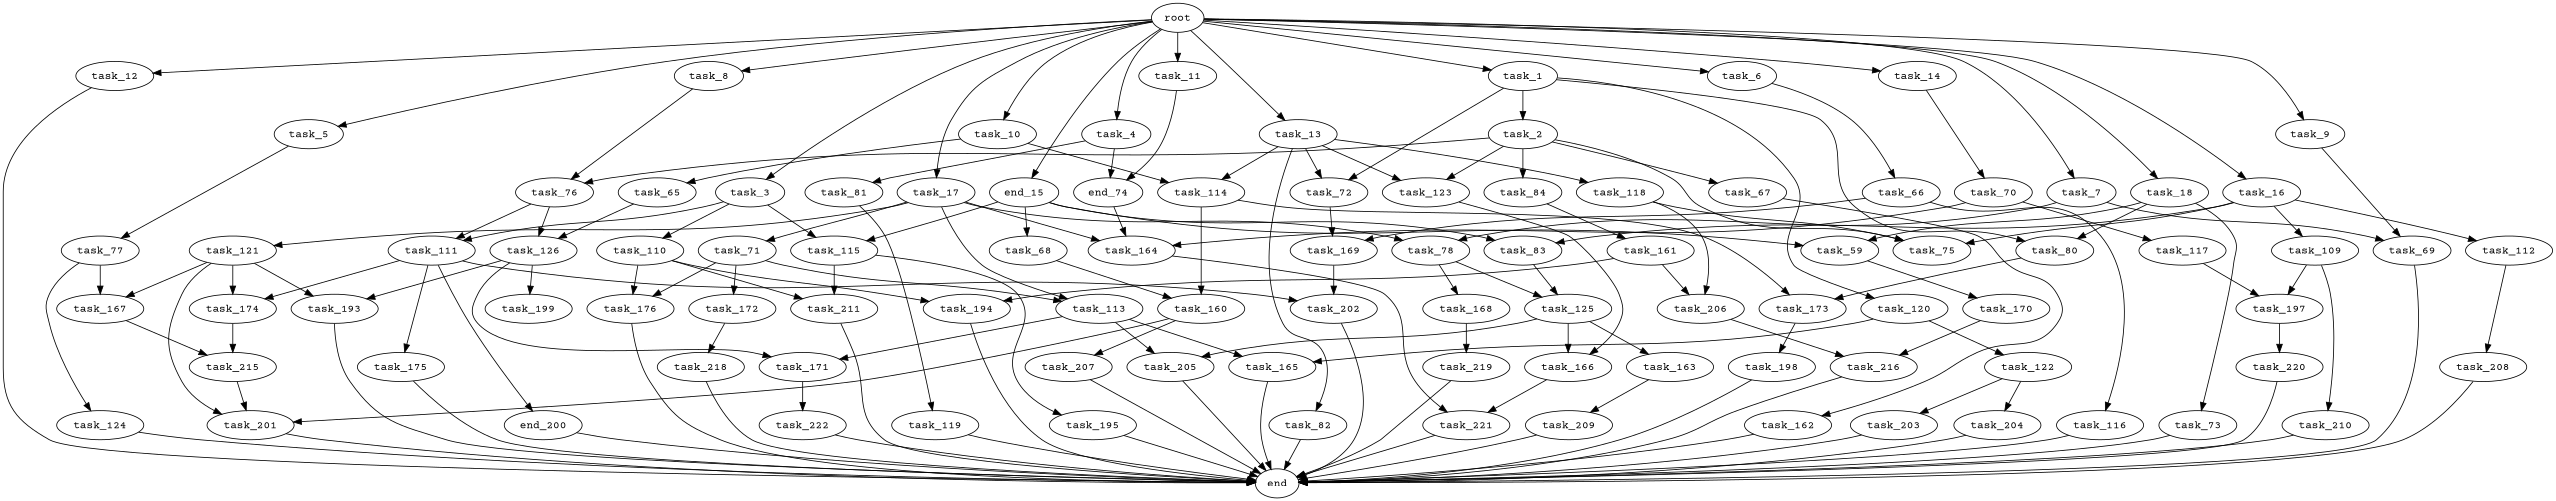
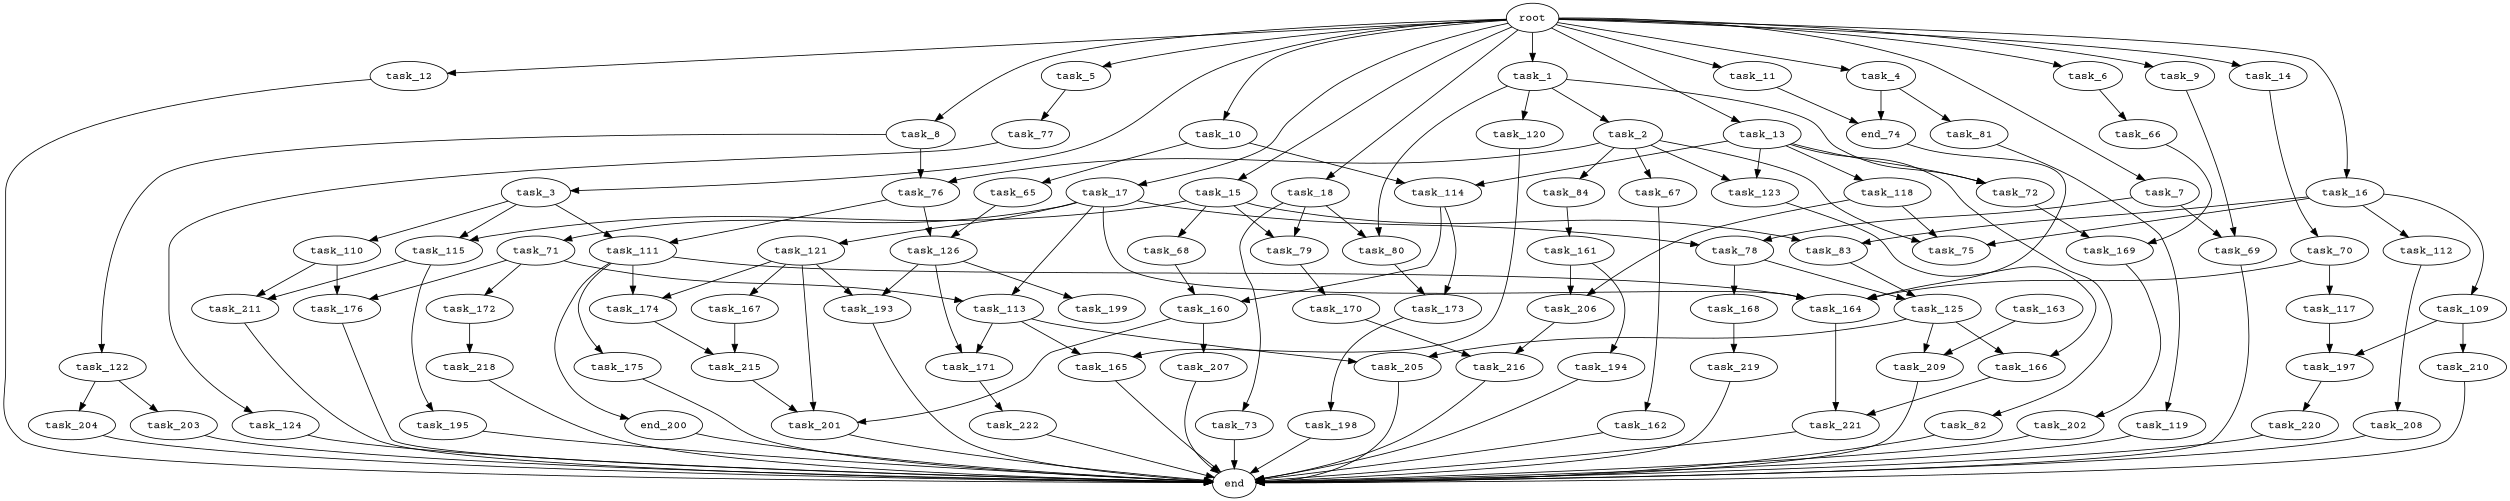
node "end_15": label "end_15" -> "task_15"
node "task_59": label "task_59" -> "task_79"
edge "task_77" -> "task_167": removed
edge "task_110" -> "task_194": removed
edge "task_111" -> "task_202": now "task_111" -> "task_164"
edge "task_120" -> "task_122": now "task_8" -> "task_122"
edge "task_125" -> "task_163": now "task_125" -> "task_209"
node "task_116": removed
